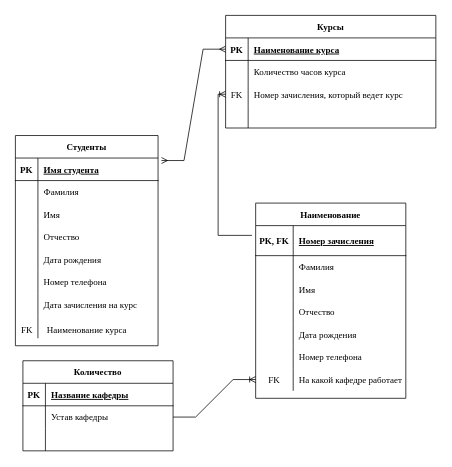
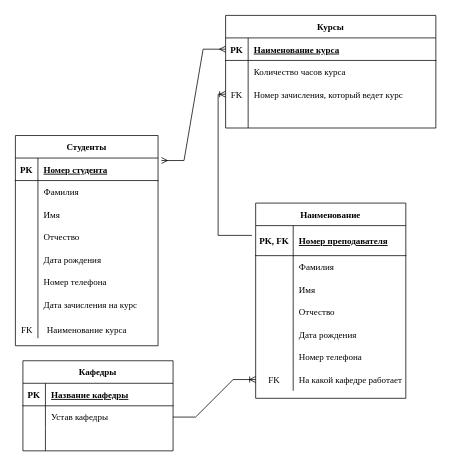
node "Имя студента": label "Имя студента" -> "Номер студента"
node "Номер зачисления": label "Номер зачисления" -> "Номер преподавателя"
node "Количество": label "Количество" -> "Кафедры"
